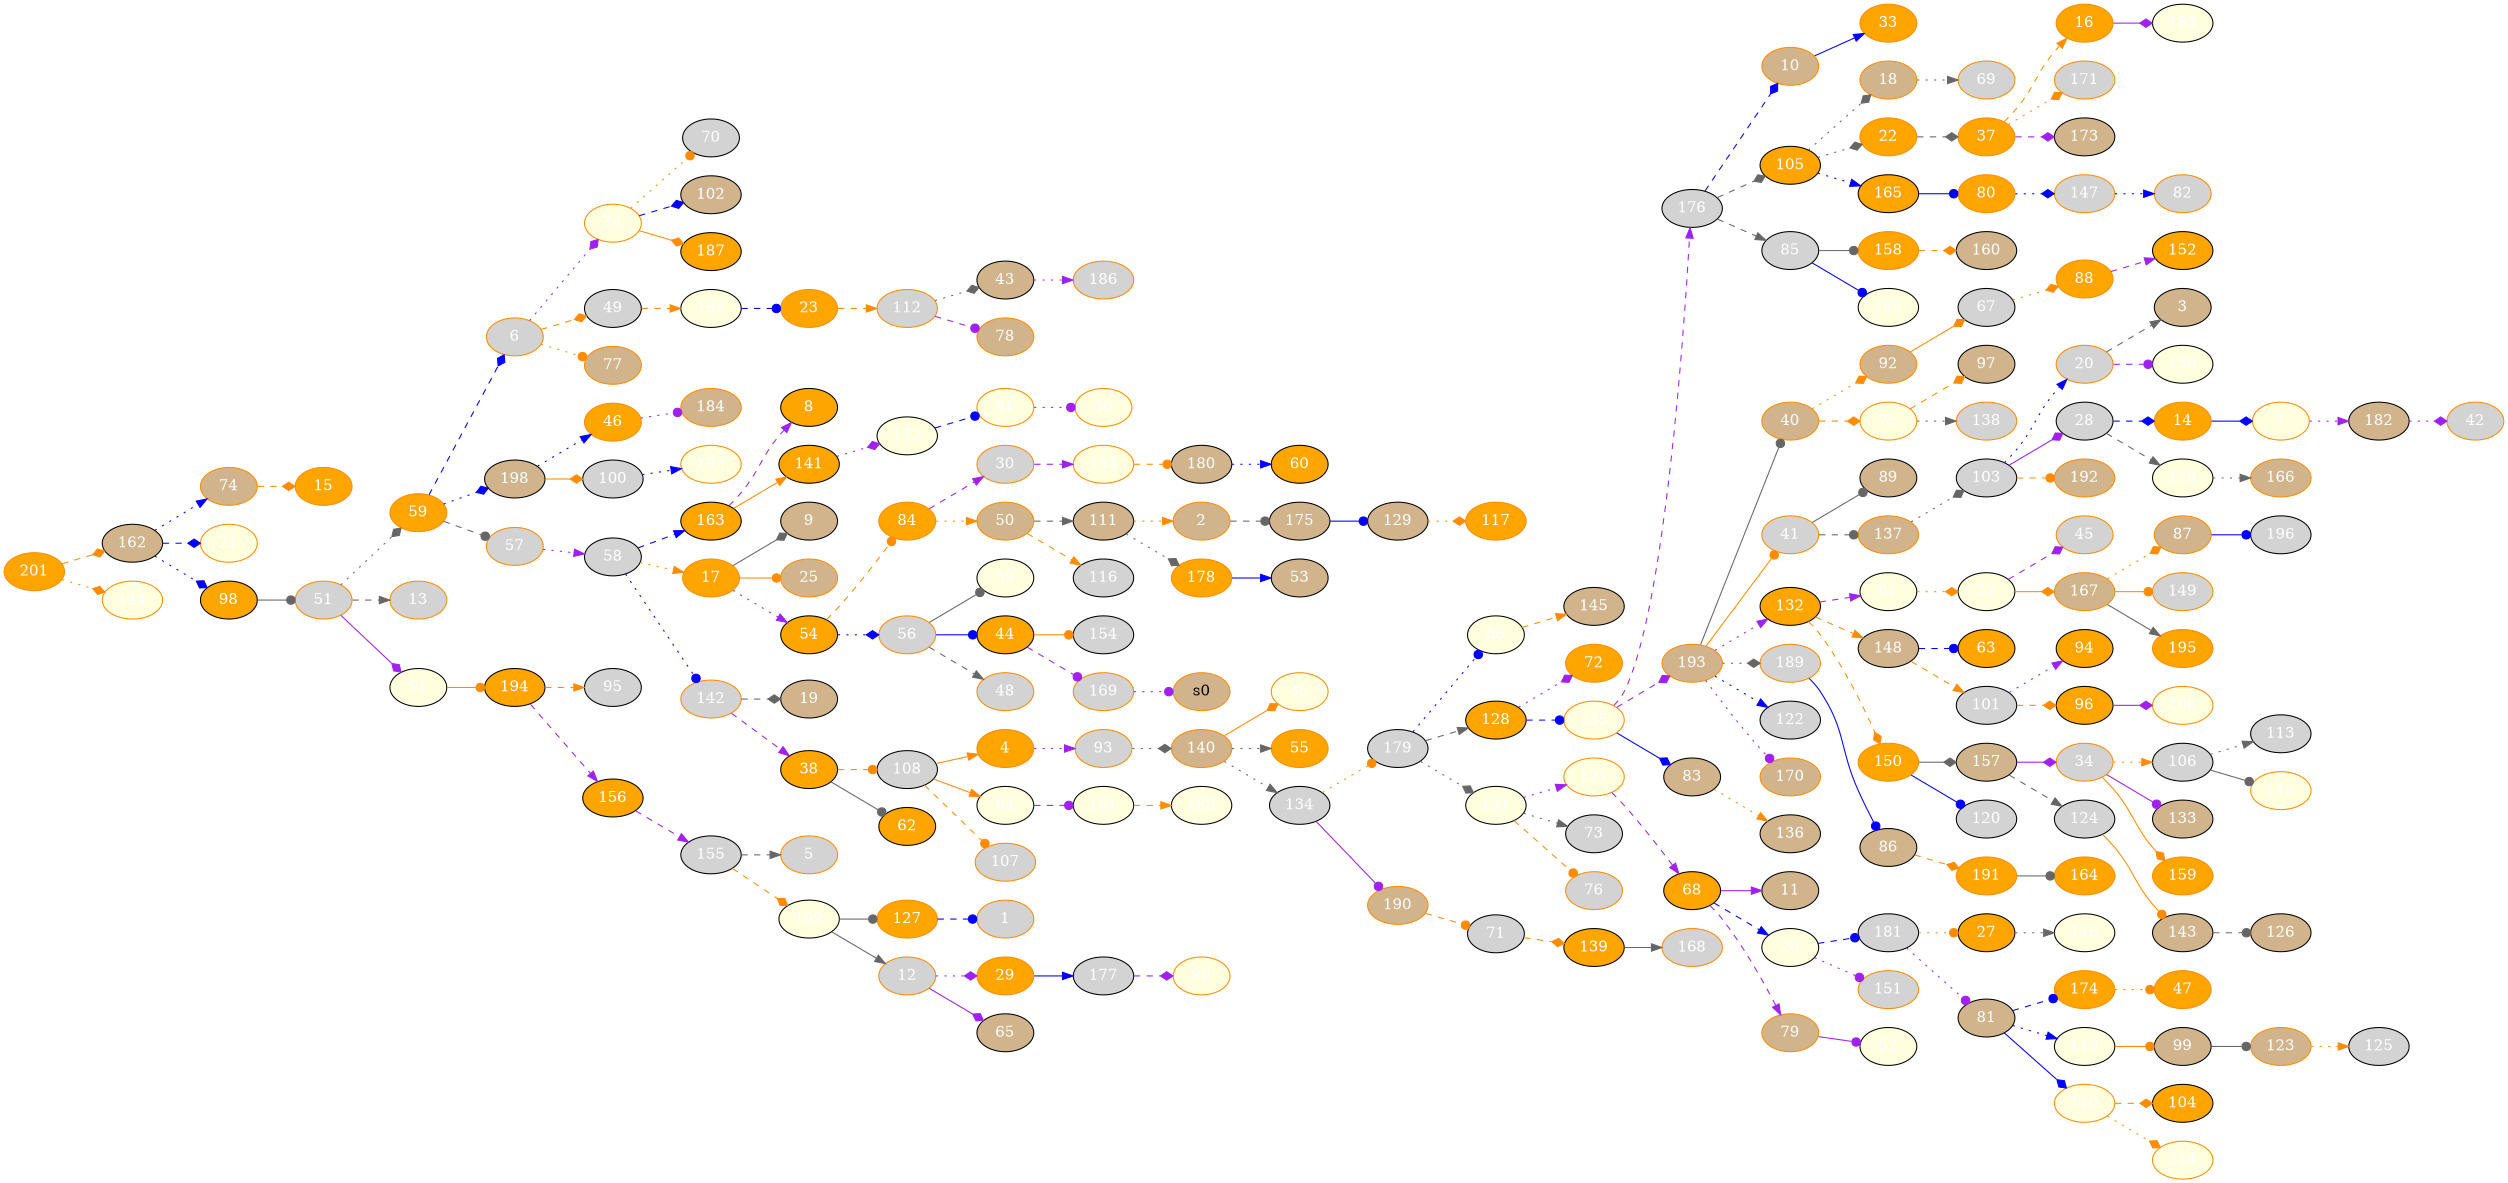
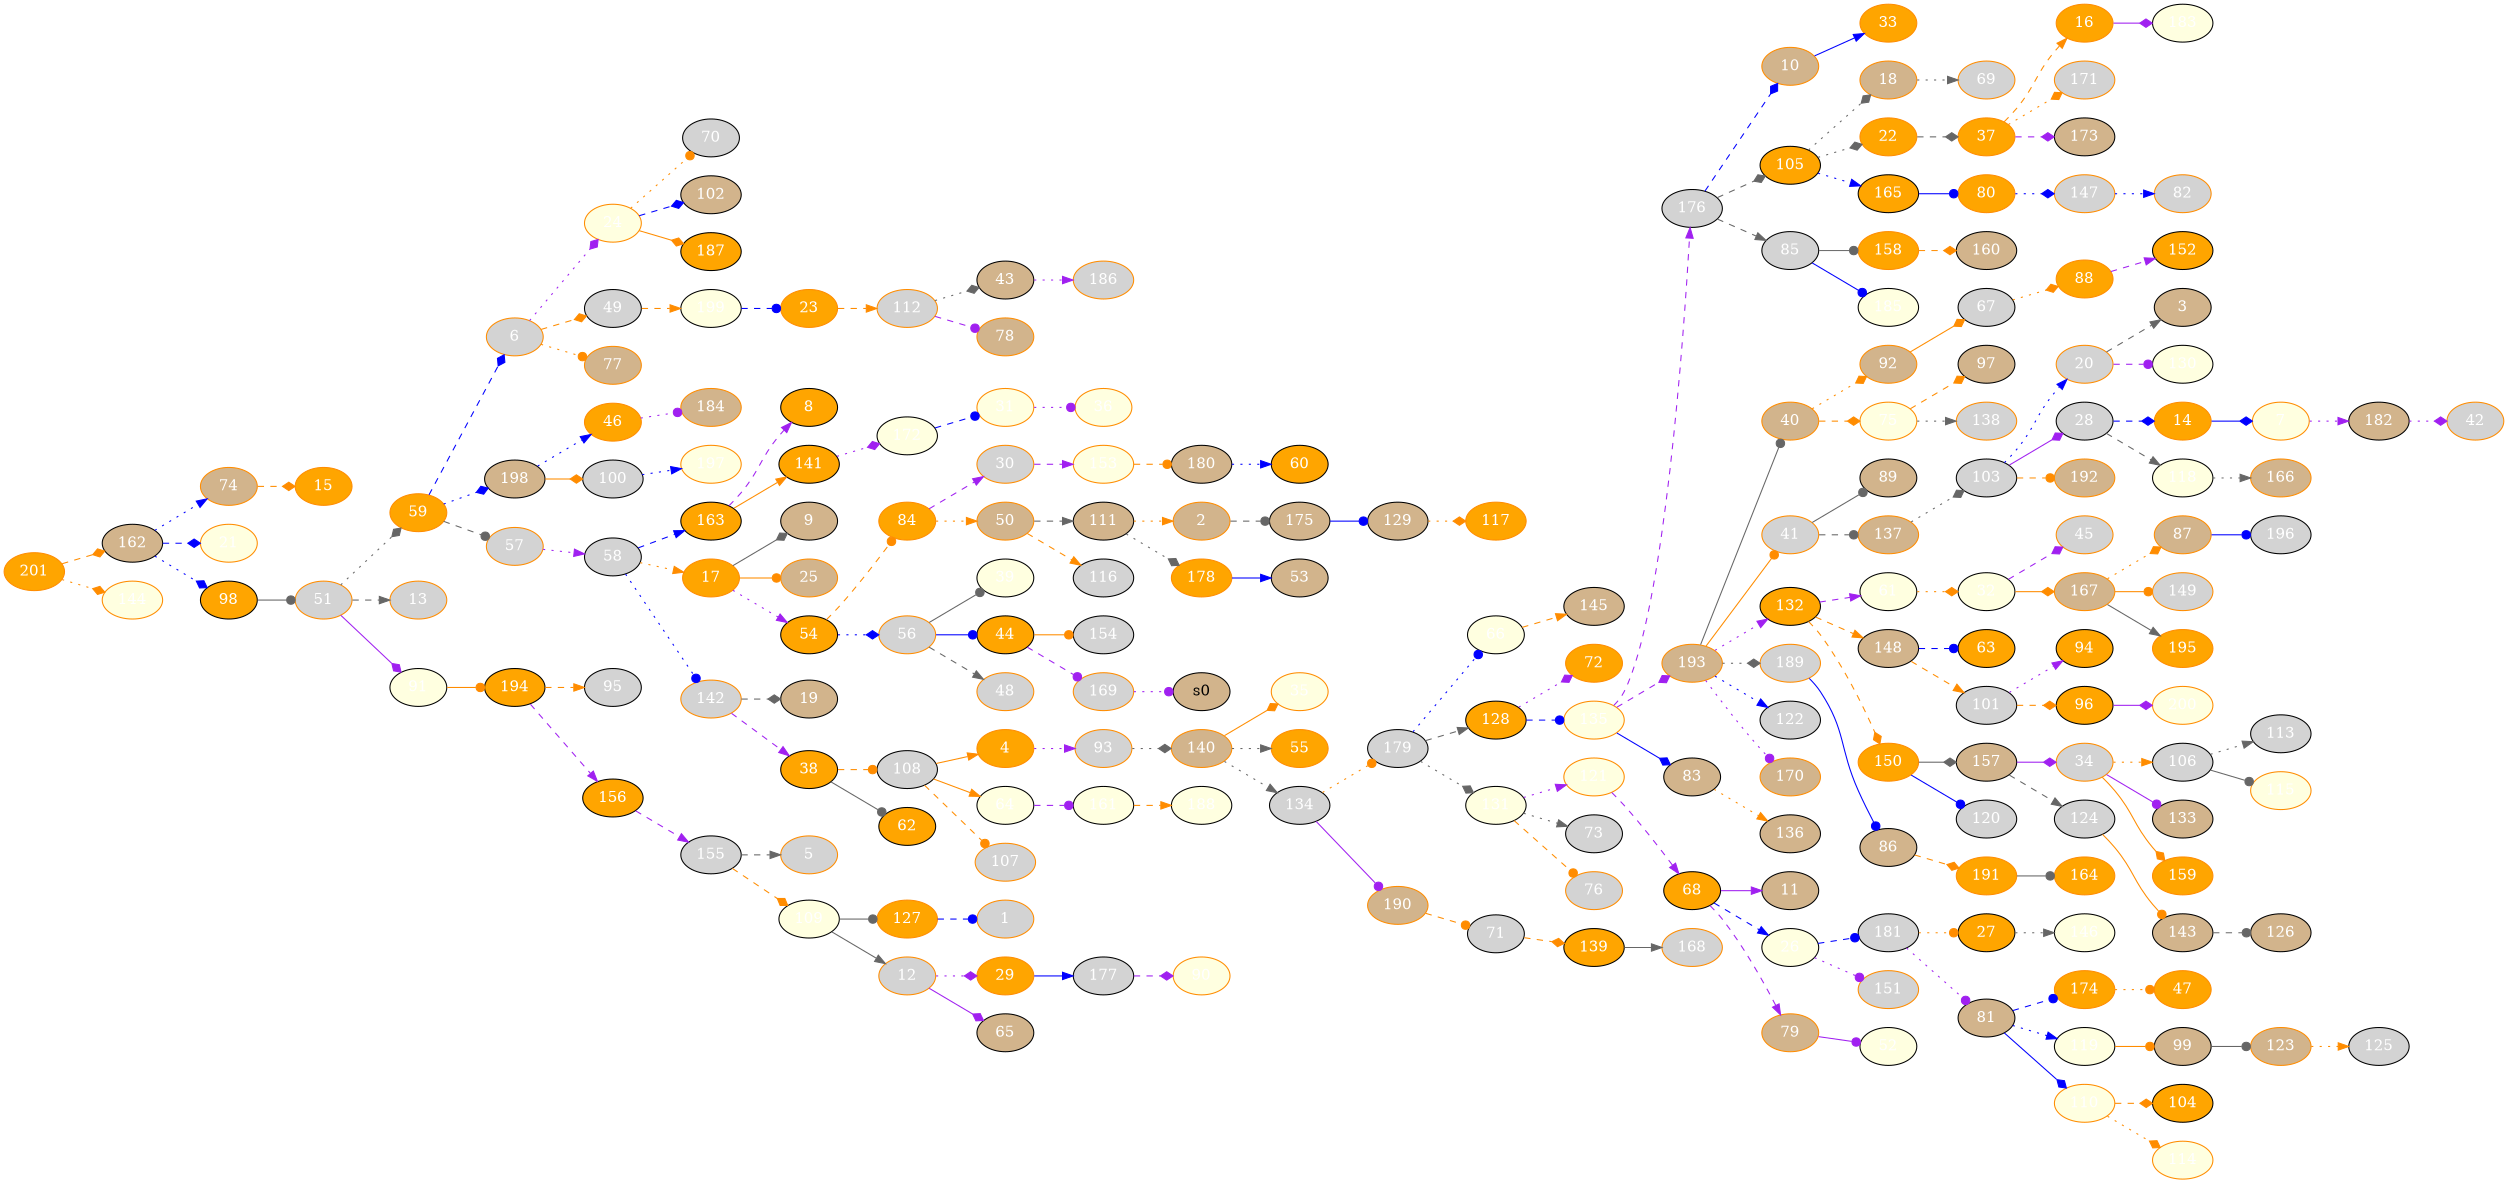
node "s0": color darkorange -> black
